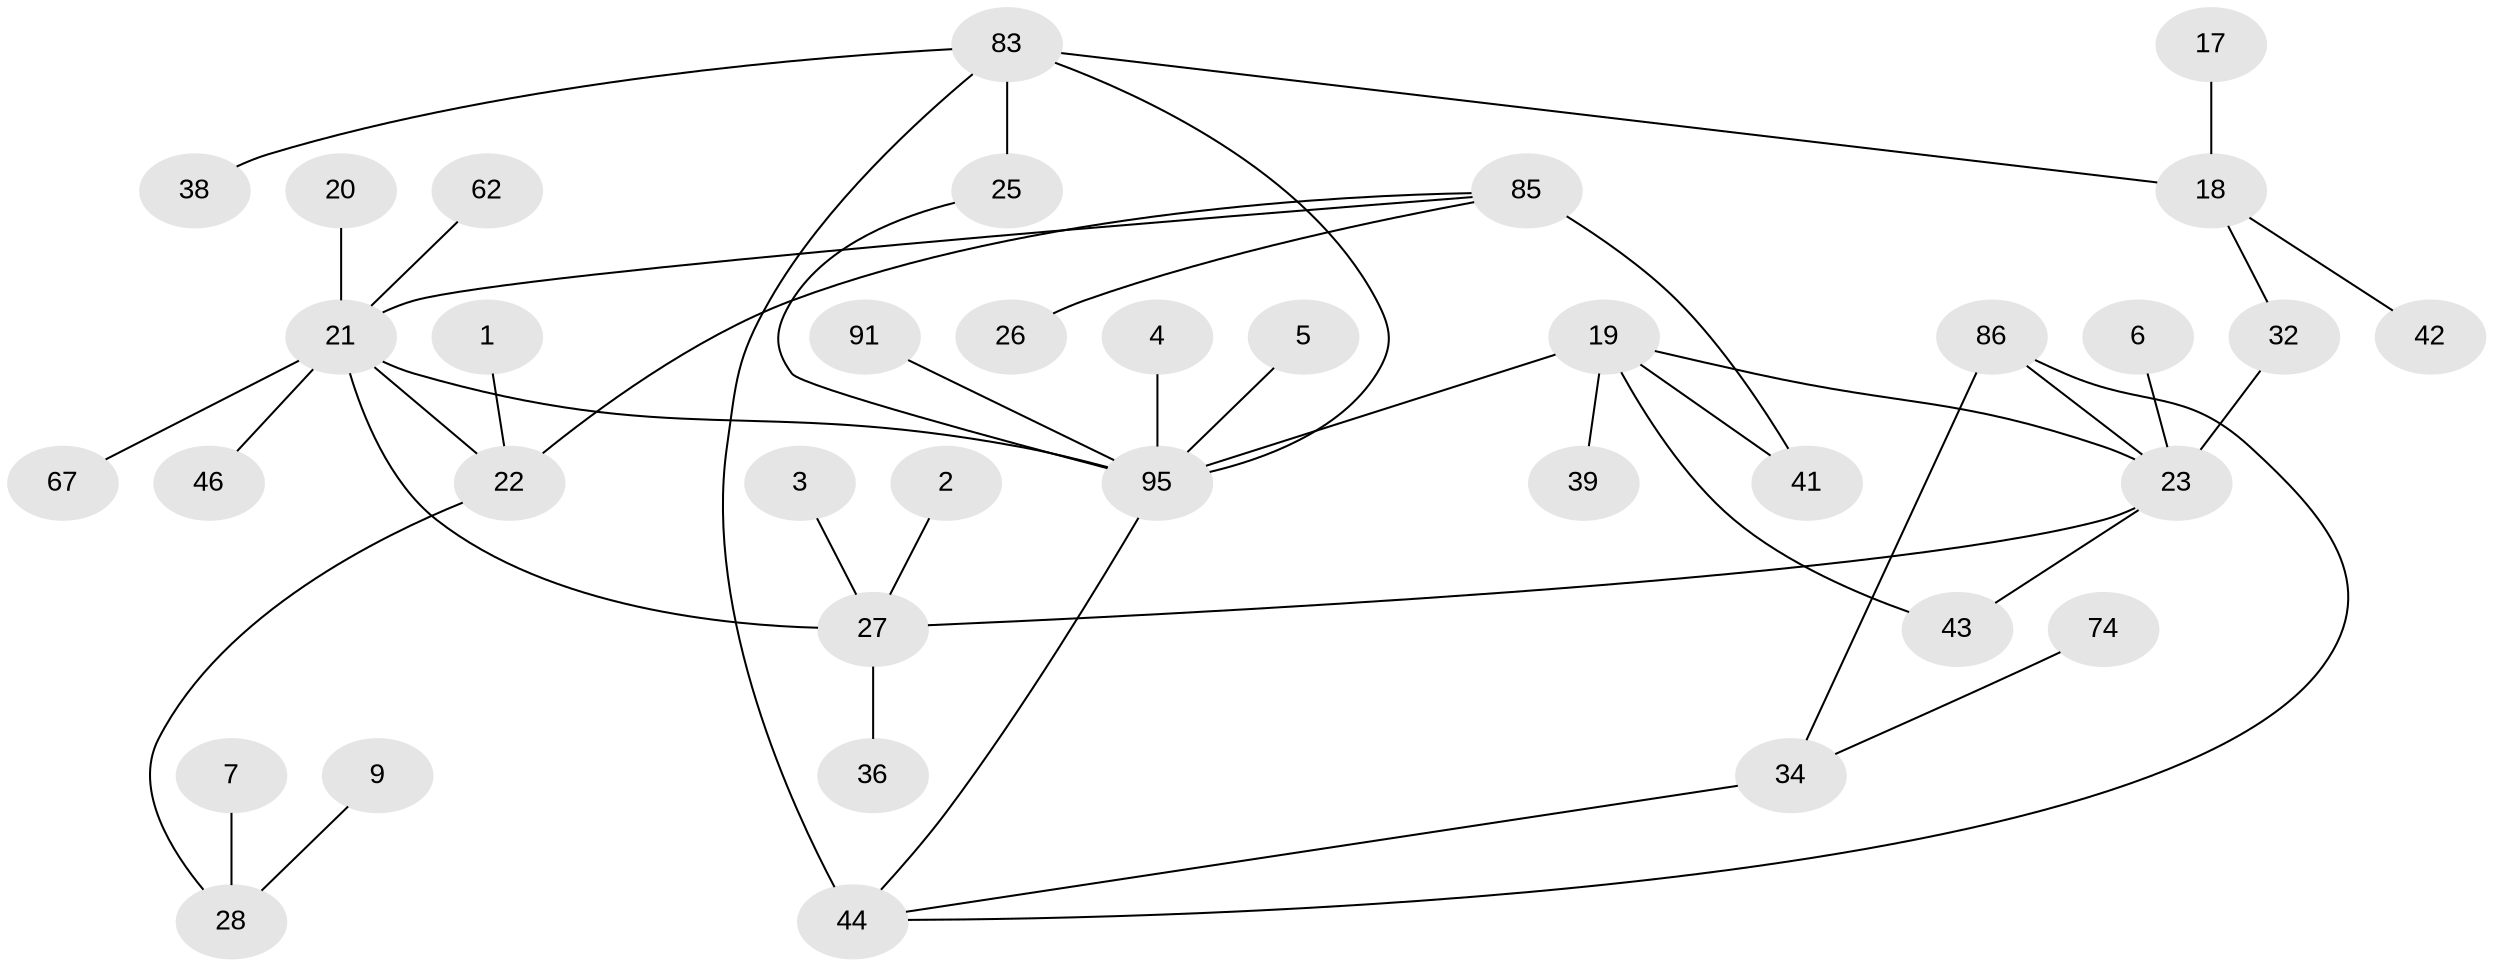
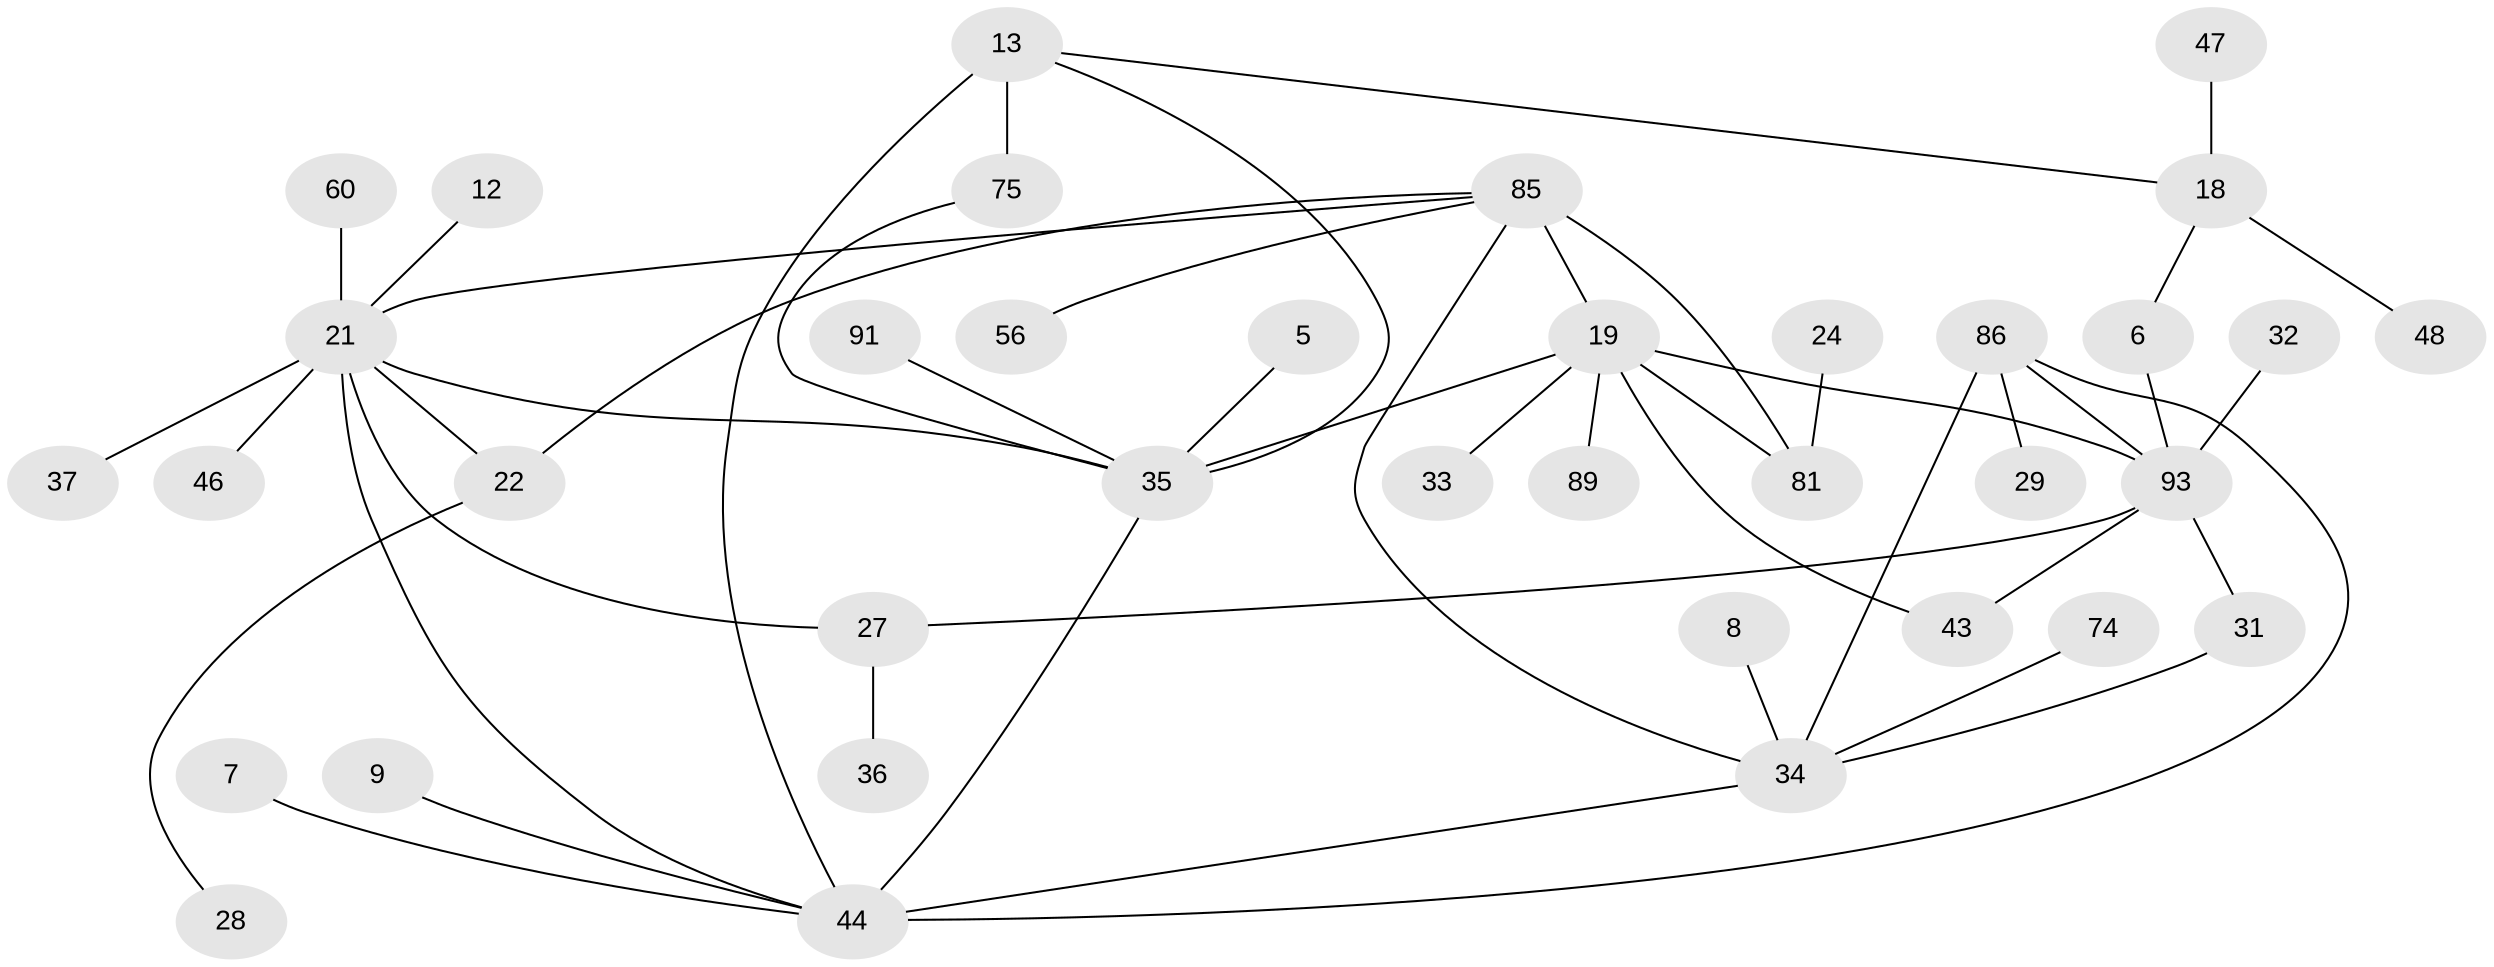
node "83": label "83" -> "13"
node "17": label "17" -> "47"
node "38": removed
node "20": label "20" -> "60"
node "62": label "62" -> "12"
node "25": label "25" -> "75"
edge "85" -- "19": added
edge "18" -- "32": now "18" -- "6"
node "1": removed
node "26": label "26" -> "56"
node "4": removed
node "24": added
node "42": label "42" -> "48"
node "67": label "67" -> "37"
node "3": removed
node "2": removed
node "95": label "95" -> "35"
node "33": added
node "39": label "39" -> "89"
node "41": label "41" -> "81"
node "29": added
node "23": label "23" -> "93"
edge "85" -- "34": added
node "8": added
node "31": added
edge "21" -- "44": added
edge "7" -- "28": now "7" -- "44"
edge "9" -- "28": now "9" -- "44"
